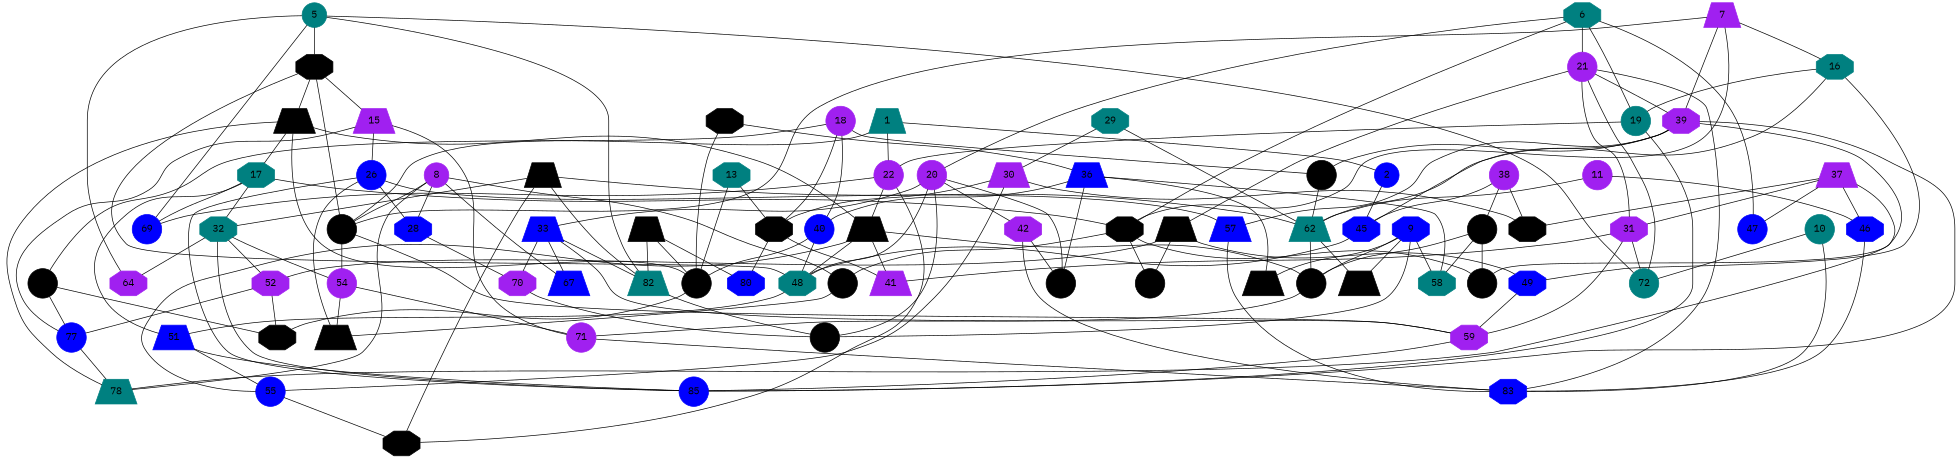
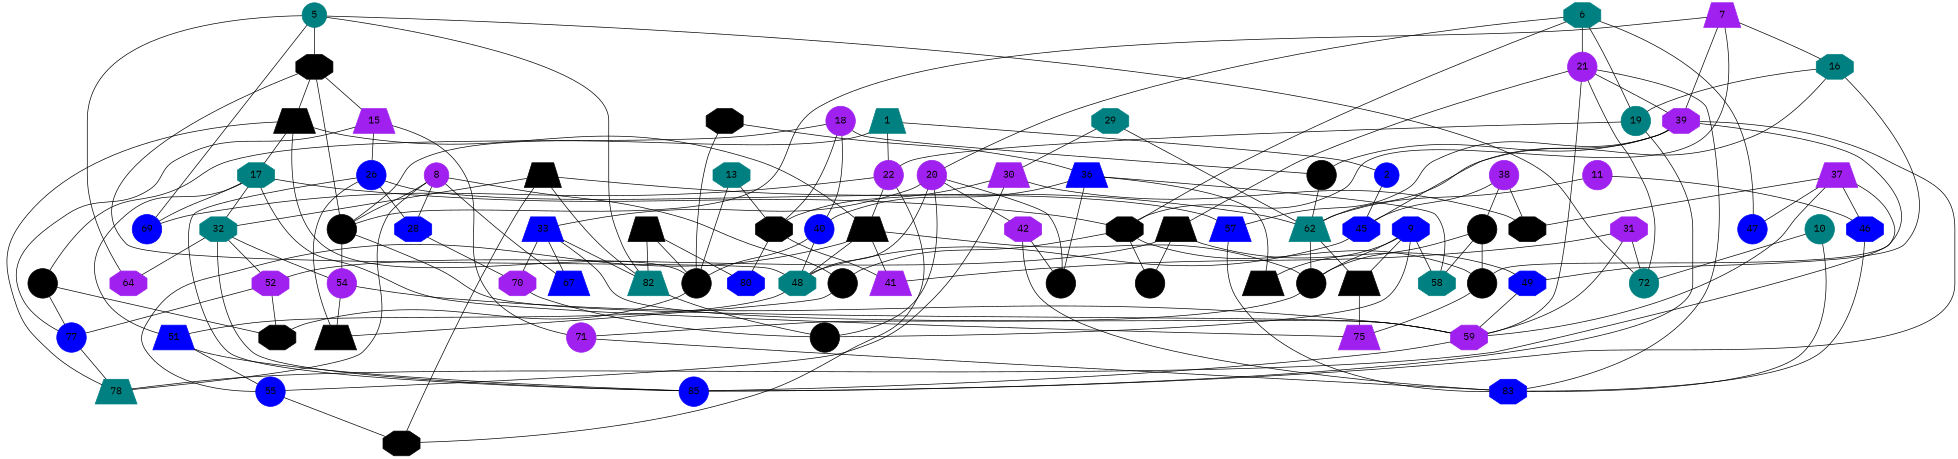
edge "21" -- "31": now "21" -- "59"
edge "37" -- "31": now "37" -- "59"
edge "54" -- "71": now "54" -- "59"
node "75": added
